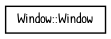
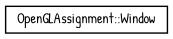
node "Window::Window": label "Window::Window" -> "OpenGLAssignment::Window"
